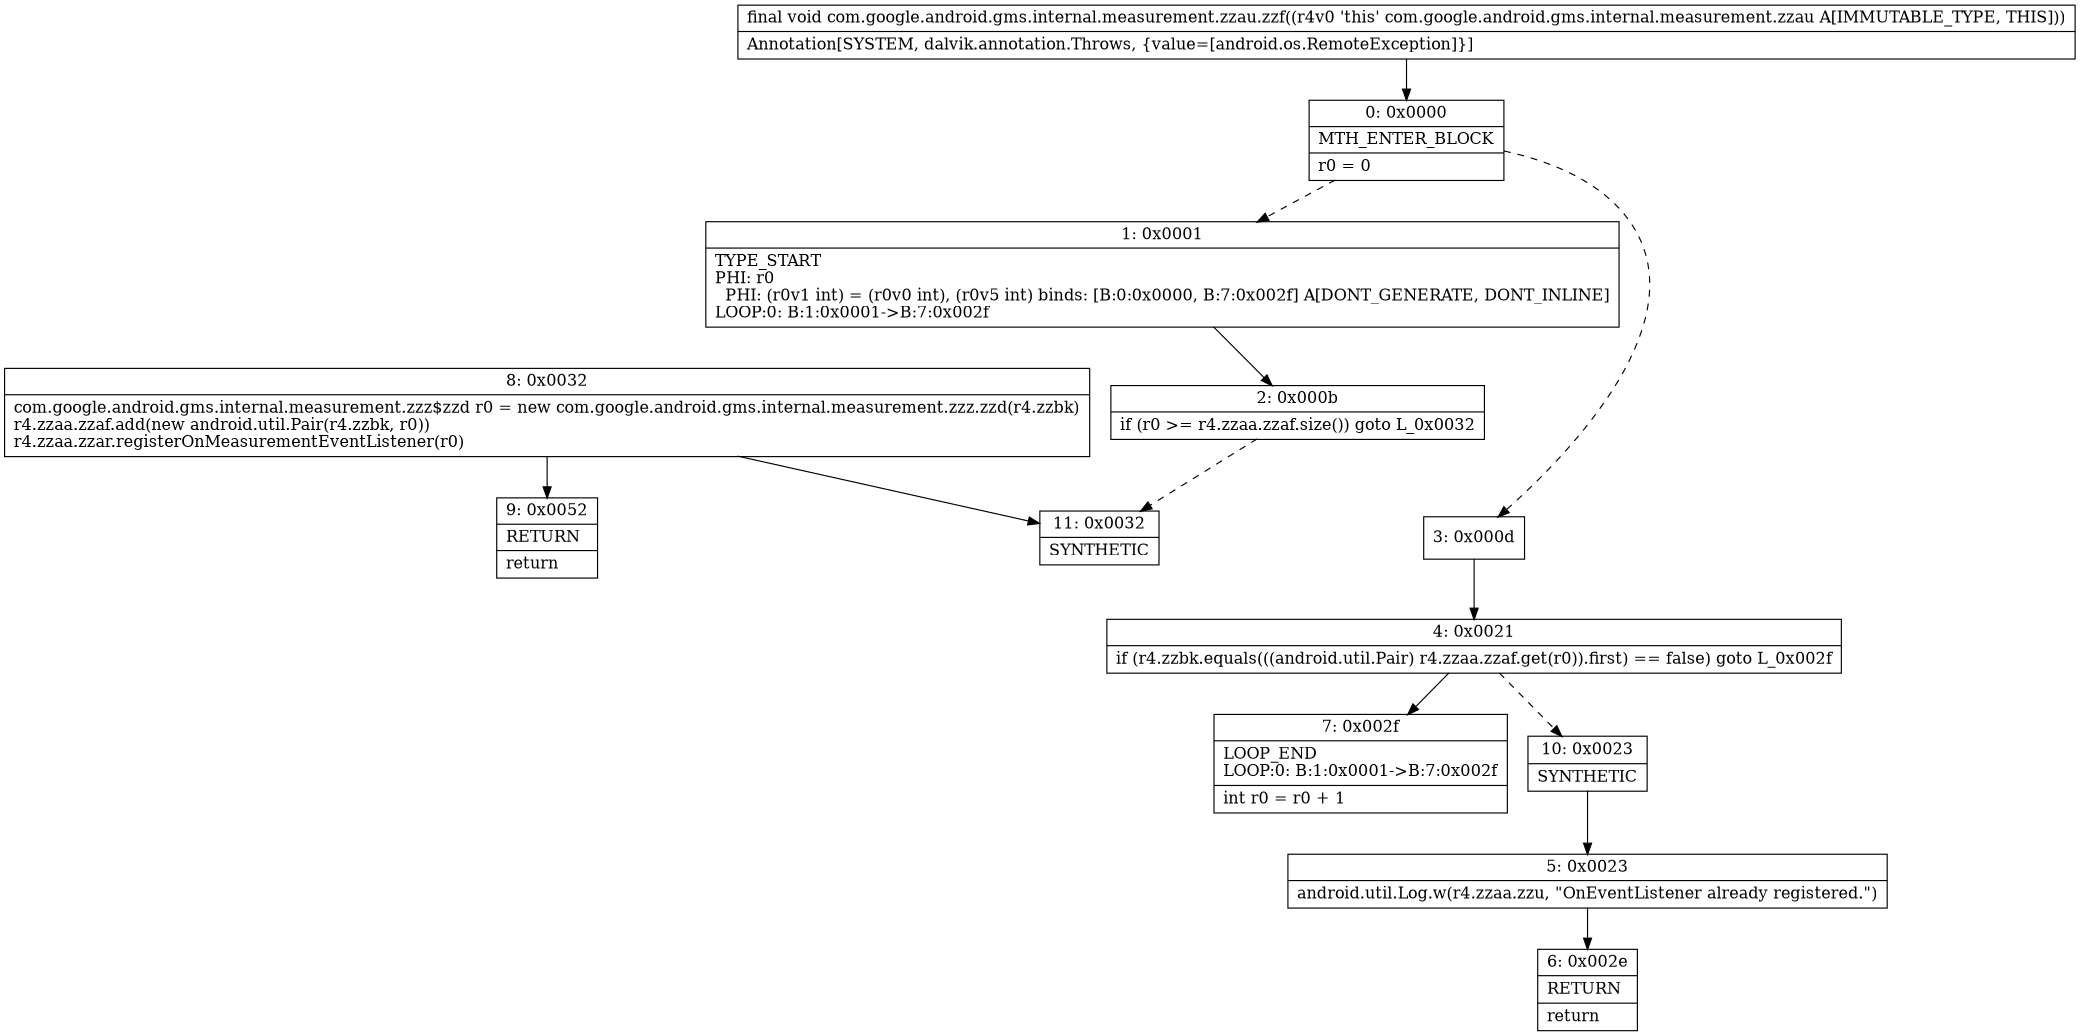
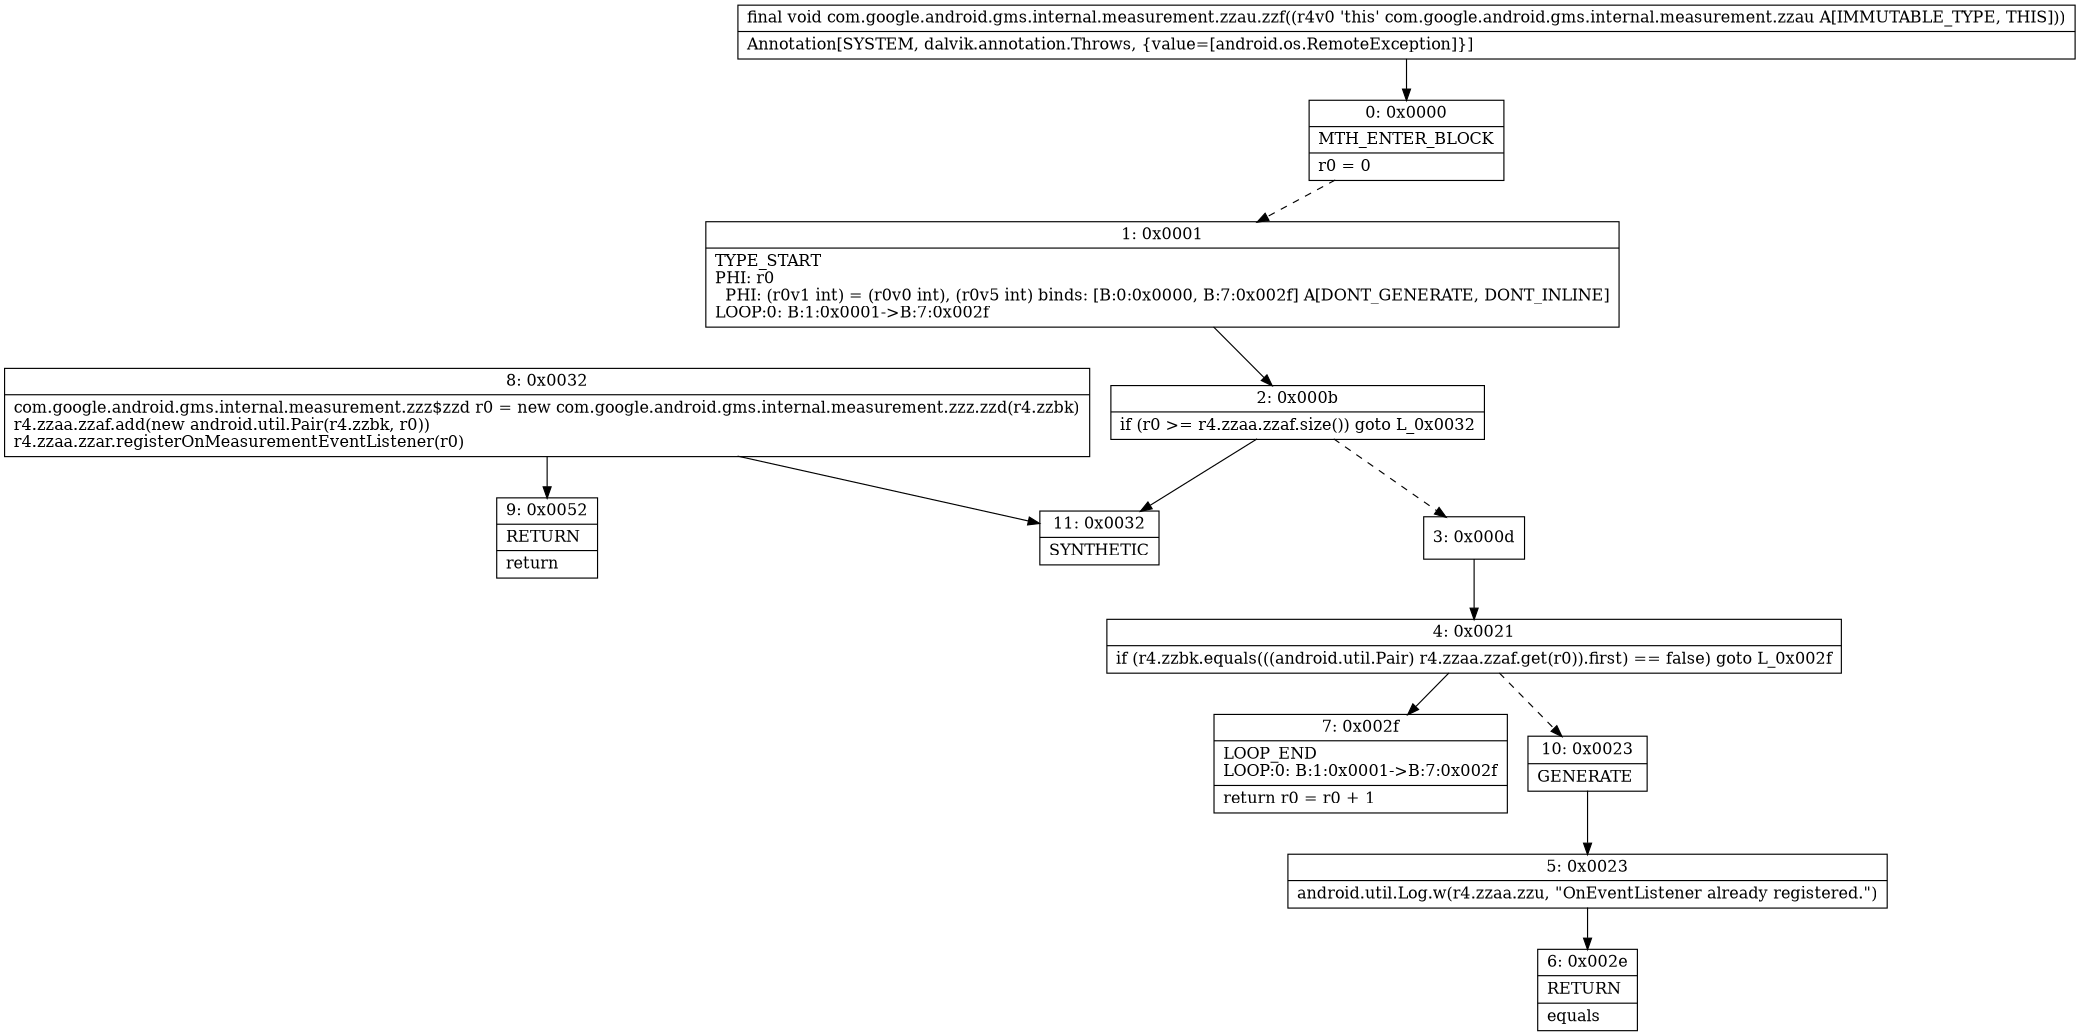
edge "0: 0x0000" -> "3: 0x000d": now "2: 0x000b" -> "3: 0x000d"
edge "2: 0x000b" -> "11: 0x0032": style dashed -> solid
node "10: 0x0023": text "SYNTHETIC" -> "GENERATE"
node "7: 0x002f": text "int r0 = r0 + 1" -> "return r0 = r0 + 1"
node "6: 0x002e": text "return" -> "equals"
